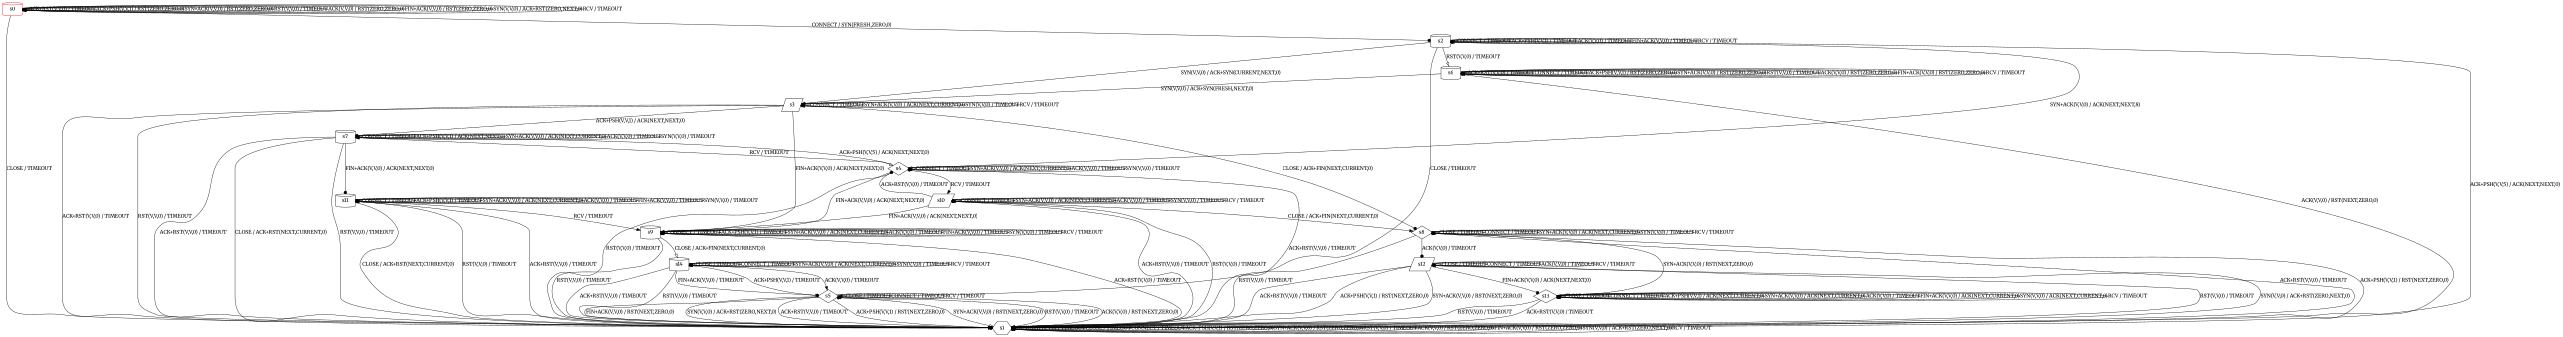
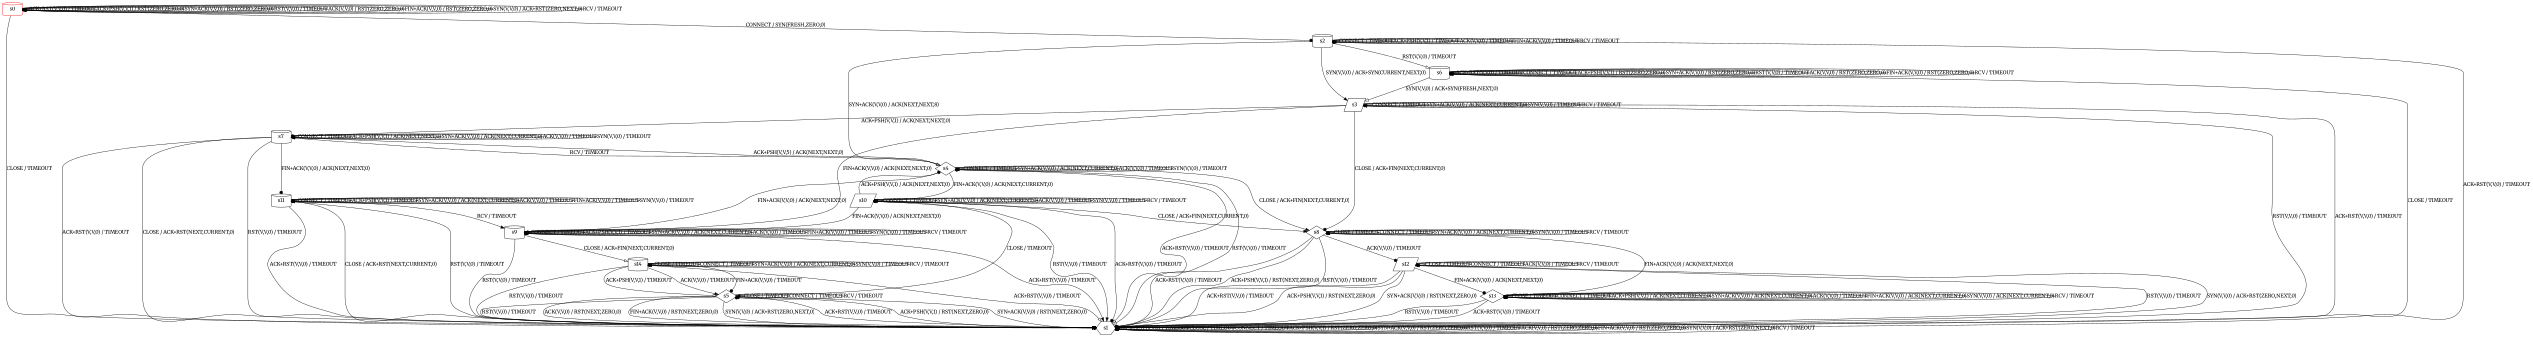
edge "s4" -> "s8": added, label "CLOSE / ACK+FIN(NEXT,CURRENT,0)"
edge "s10" -> "s4": label "ACK+RST(V,V,0) / TIMEOUT" -> "ACK+PSH(V,V,1) / ACK(NEXT,NEXT,0)"
edge "s4" -> "s10": label "RCV / TIMEOUT" -> "FIN+ACK(V,V,0) / ACK(NEXT,CURRENT,0)"
edge "s2" -> "s1": label "ACK+PSH(V,V,5) / ACK(NEXT,NEXT,0)" -> "ACK+RST(V,V,0) / TIMEOUT"
edge "s6" -> "s1": label "ACK(V,V,0) / RST(NEXT,ZERO,0)" -> "CLOSE / TIMEOUT"
edge "s8" -> "s13": label "SYN+ACK(V,V,0) / RST(NEXT,ZERO,0)" -> "FIN+ACK(V,V,0) / ACK(NEXT,NEXT,0)"
edge "s2" -> "s5": now "s10" -> "s5"
